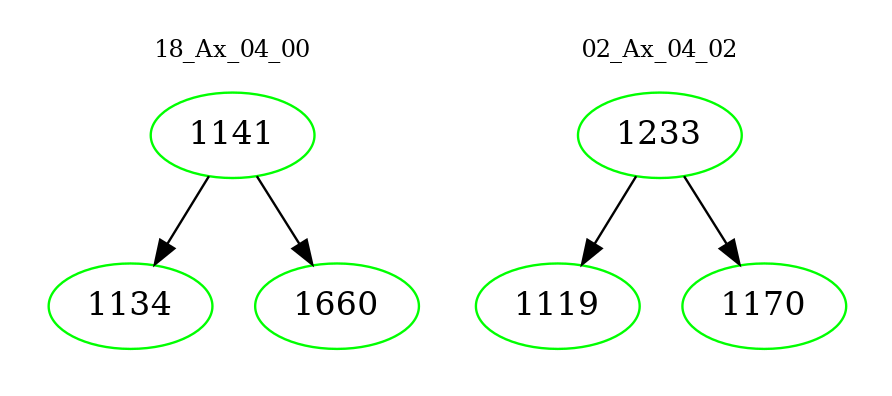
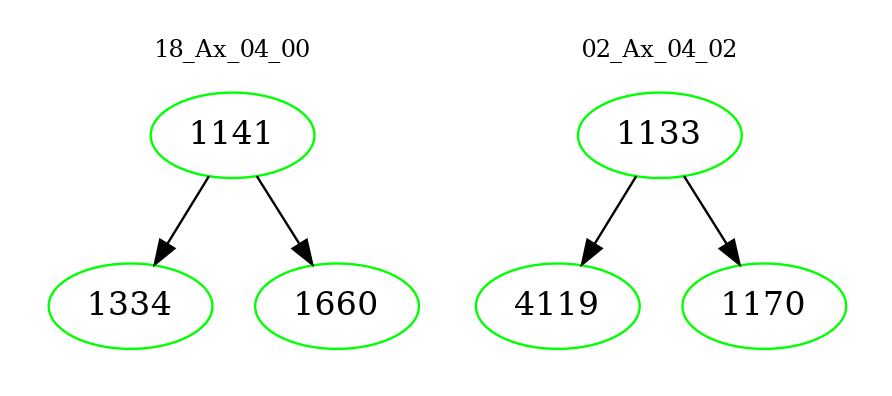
node "1233": label "1233" -> "1133"
node "1134": label "1134" -> "1334"
node "1119": label "1119" -> "4119"
